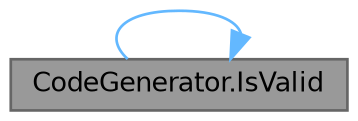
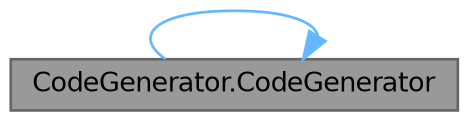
node "CodeGenerator.IsValid": label "CodeGenerator.IsValid" -> "CodeGenerator.CodeGenerator"
